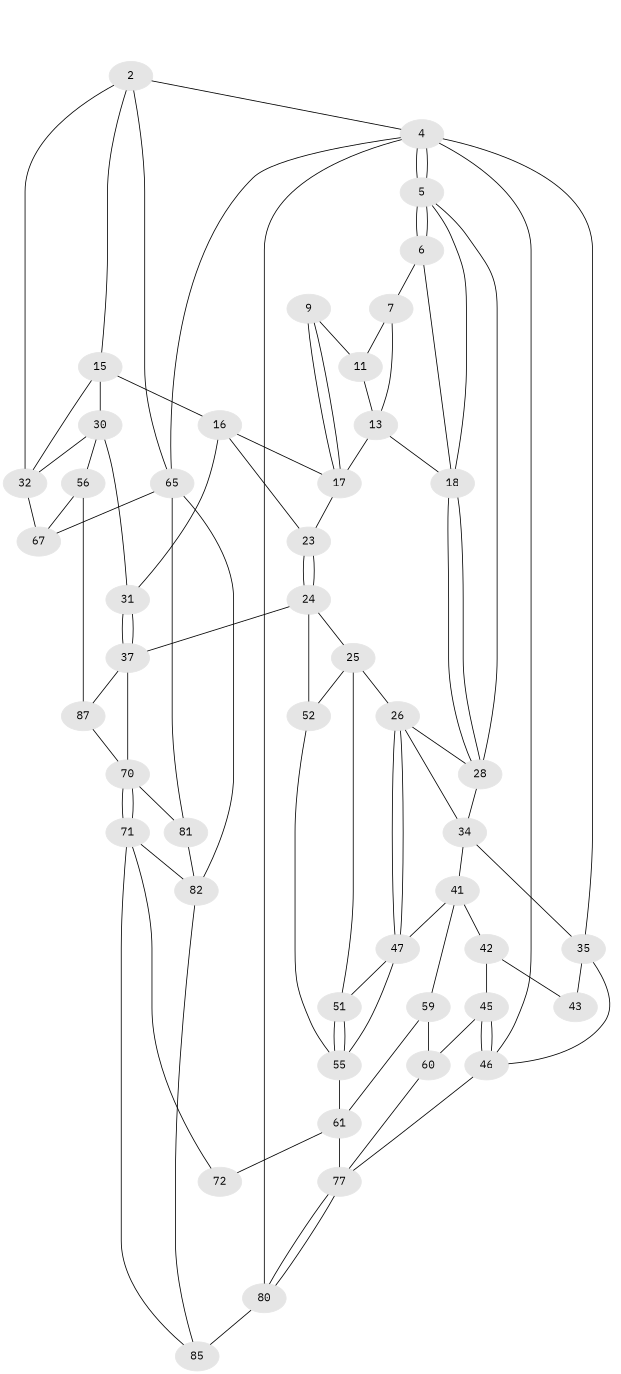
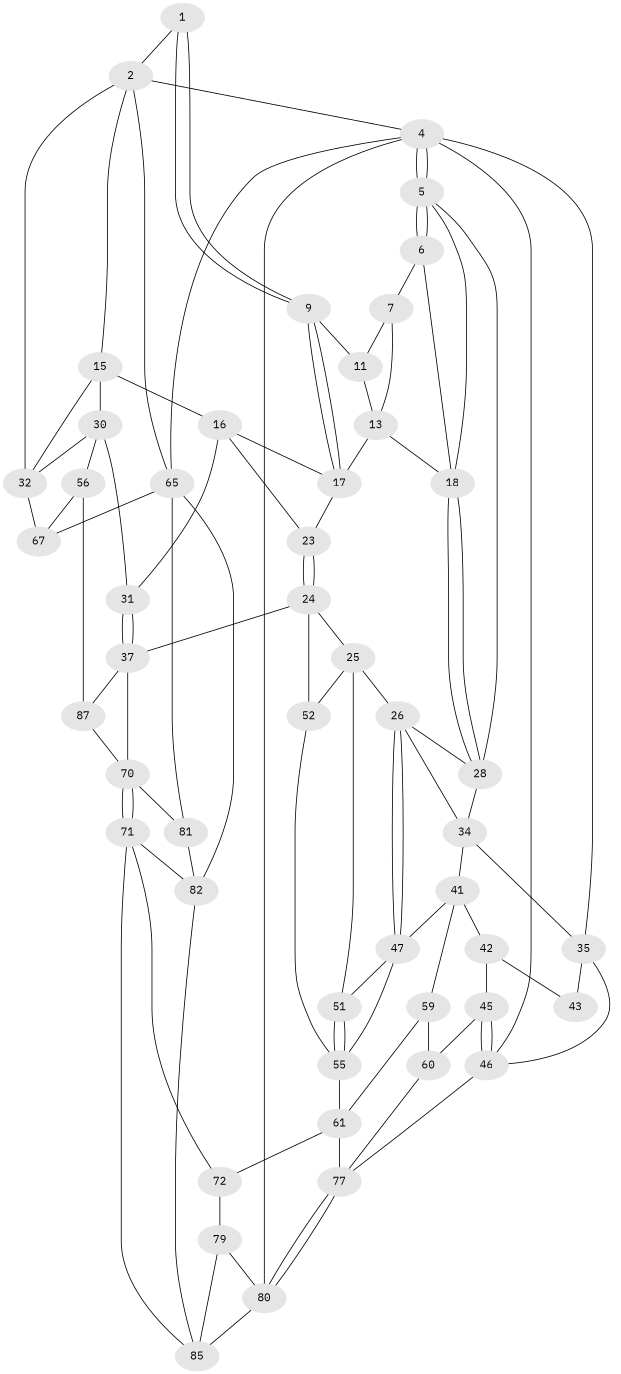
node "1": added
node "79": added
